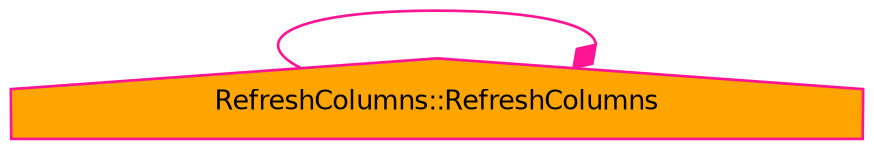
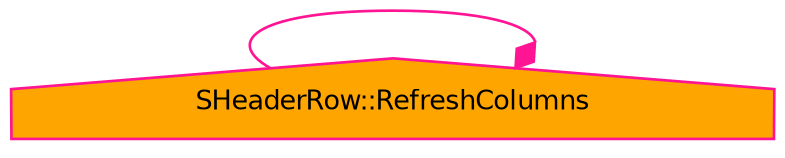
node "RefreshColumns::RefreshColumns": label "RefreshColumns::RefreshColumns" -> "SHeaderRow::RefreshColumns"
